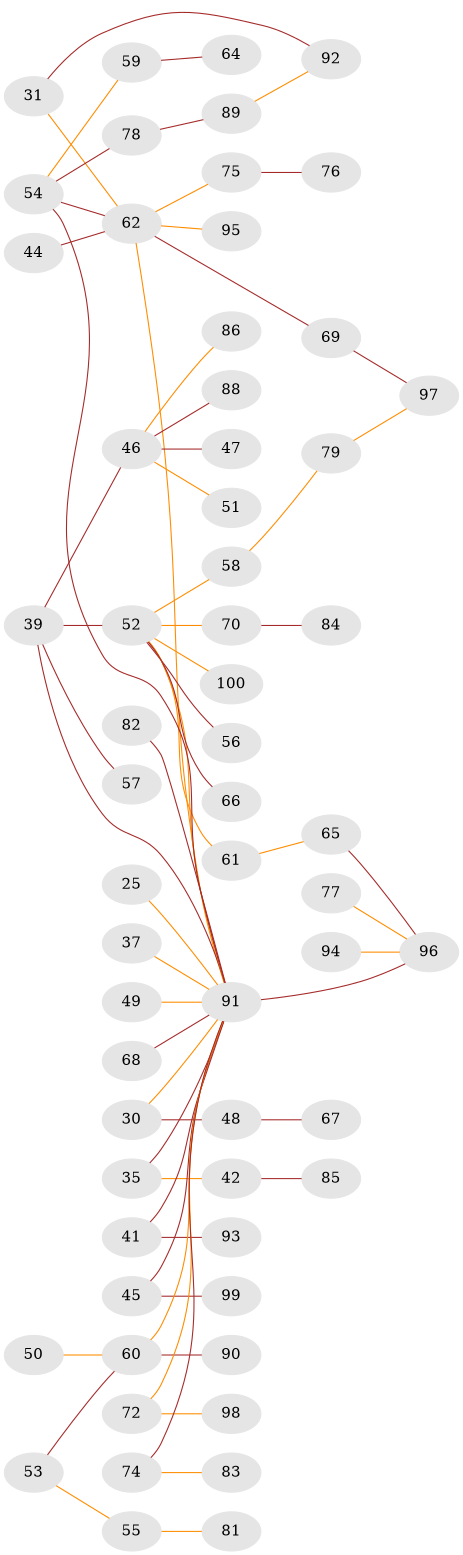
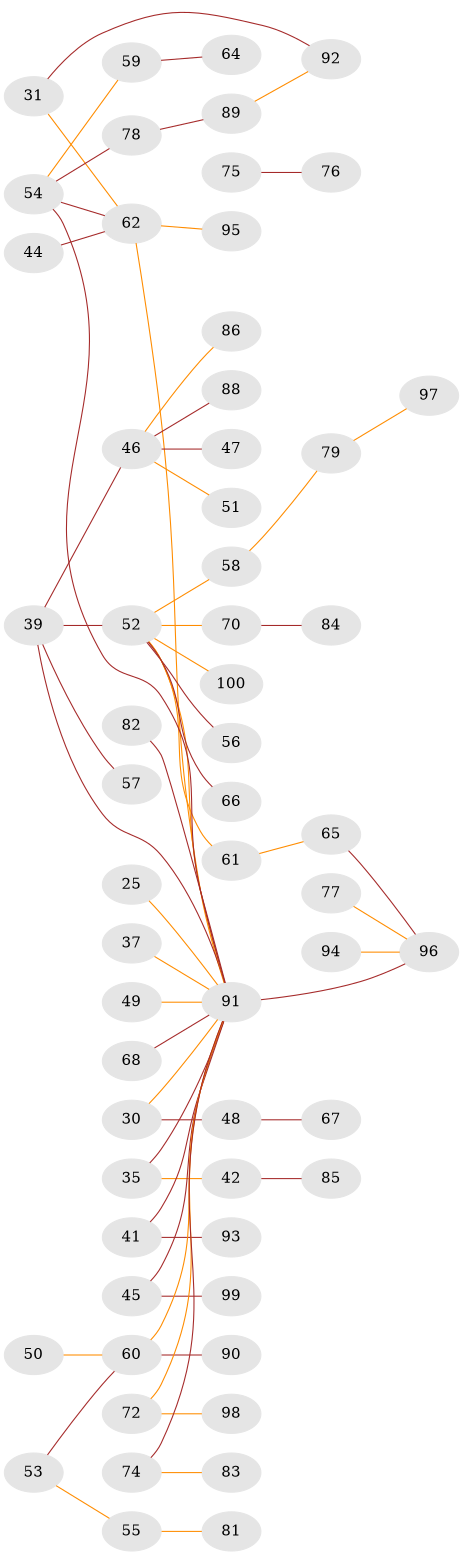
edge "75" -- "62": removed
node "69": removed
